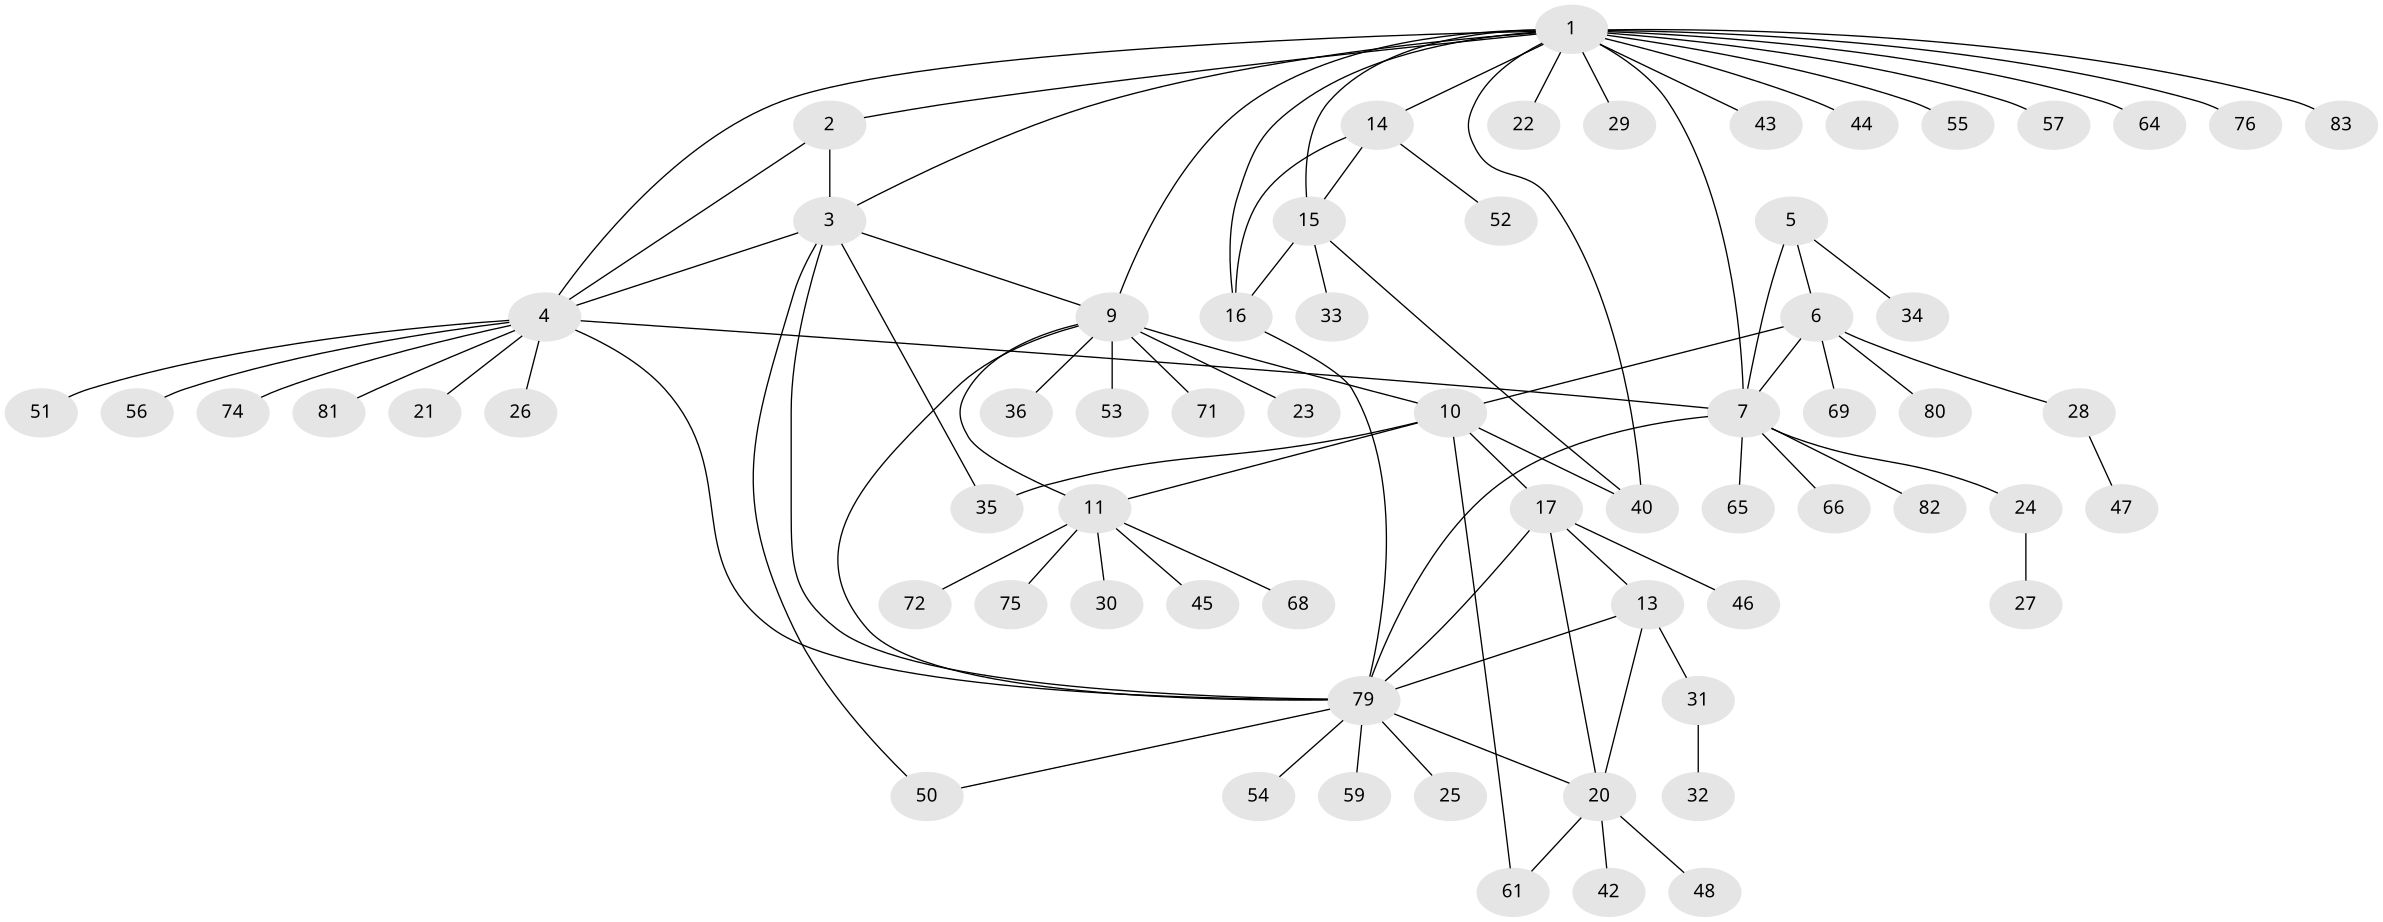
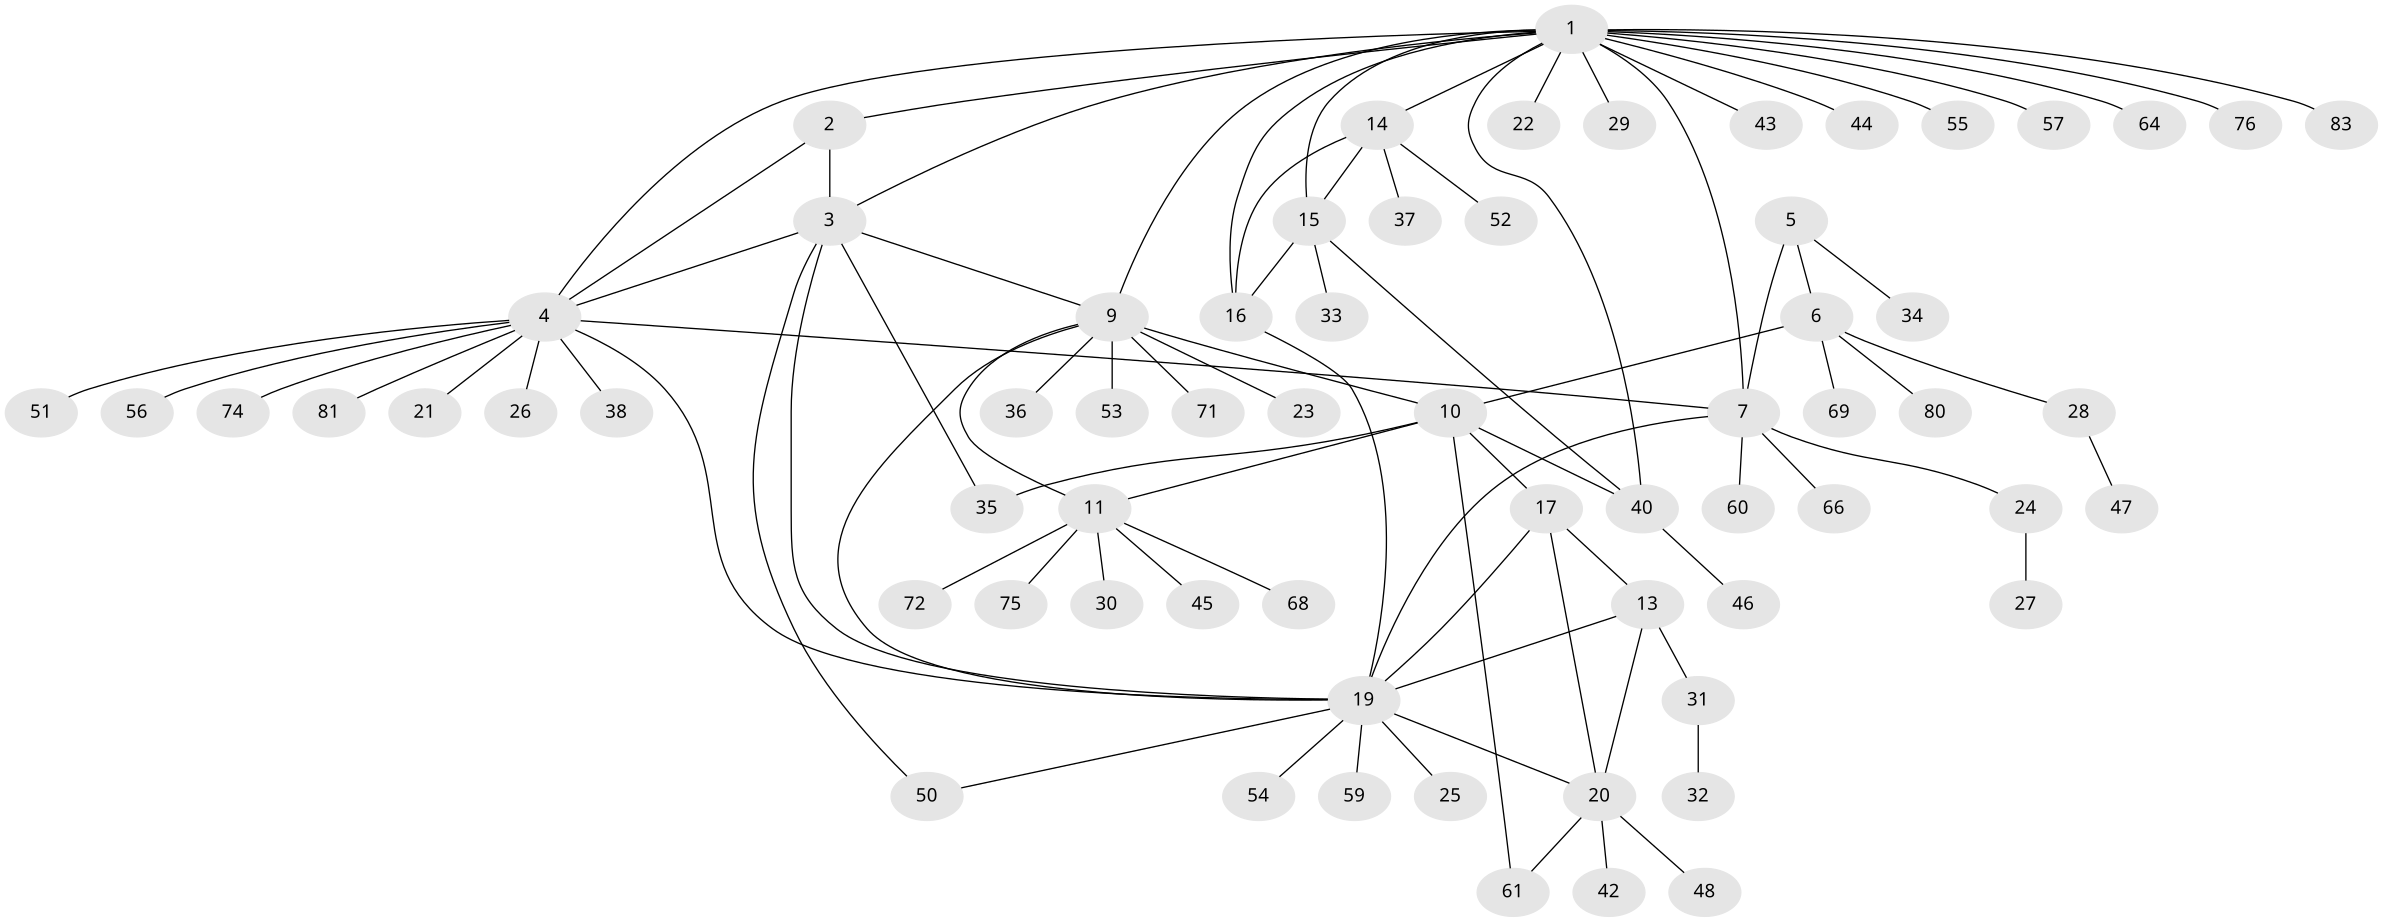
node "37": added
edge "6" -- "7": removed
node "38": added
node "65": label "65" -> "60"
node "82": removed
edge "17" -- "46": now "40" -- "46"
node "79": label "79" -> "19"
